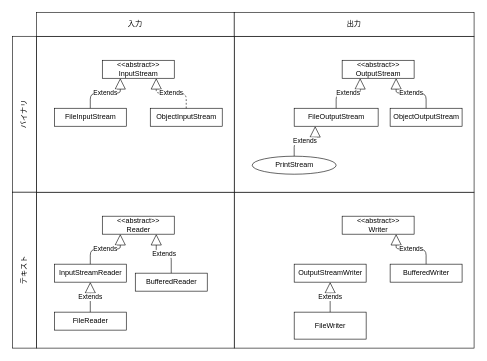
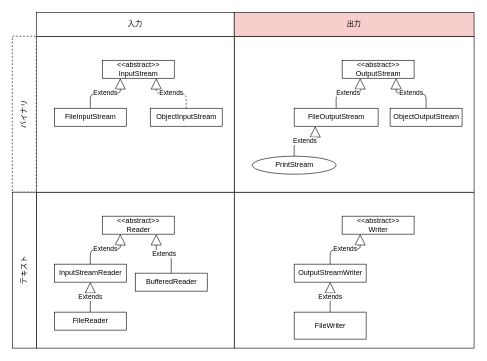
node "出力": fillcolor #ffffff -> #f8cecc
node "バイナリ": style solid -> dashed
edge "OutputStreamWriter" -> "<<abstract>> Writer": added, label "Extends"
edge "BufferedWriter" -> "<<abstract>> Writer": removed, label "Extends"
node "BufferedWriter": removed
